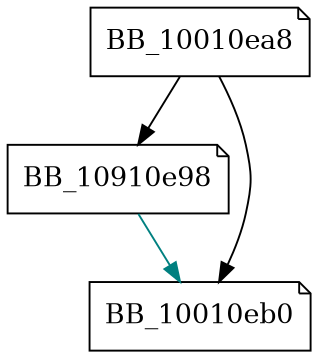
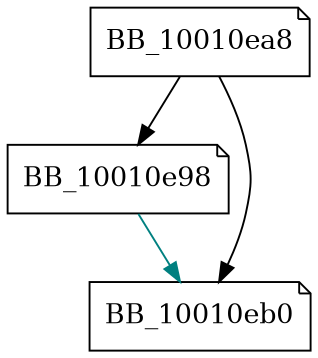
node "BB_10910e98": label "BB_10910e98" -> "BB_10010e98"
